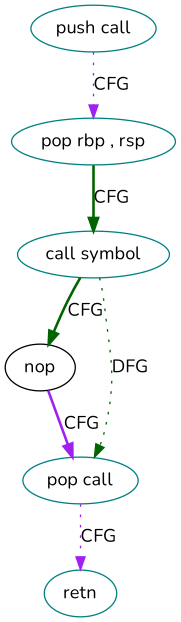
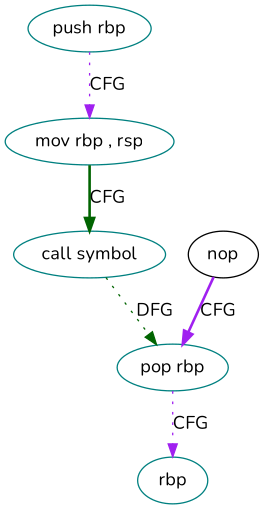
node "push call": label "push call" -> "push rbp"
node "pop rbp , rsp": label "pop rbp , rsp" -> "mov rbp , rsp"
edge "call symbol" -> "nop": removed, label "CFG"
node "pop call": label "pop call" -> "pop rbp"
node "retn": label "retn" -> "rbp"
